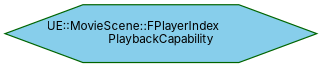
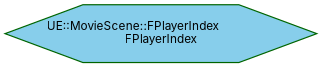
node "UE::MovieScene::FPlayerIndex PlaybackCapability": label "UE::MovieScene::FPlayerIndex PlaybackCapability" -> "UE::MovieScene::FPlayerIndex FPlayerIndex"
